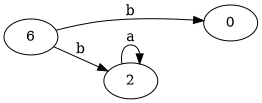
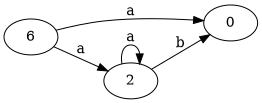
edge "6" -> "0": label "b" -> "a"
edge "6" -> "2": label "b" -> "a"
edge "2" -> "0": added, label "b"
